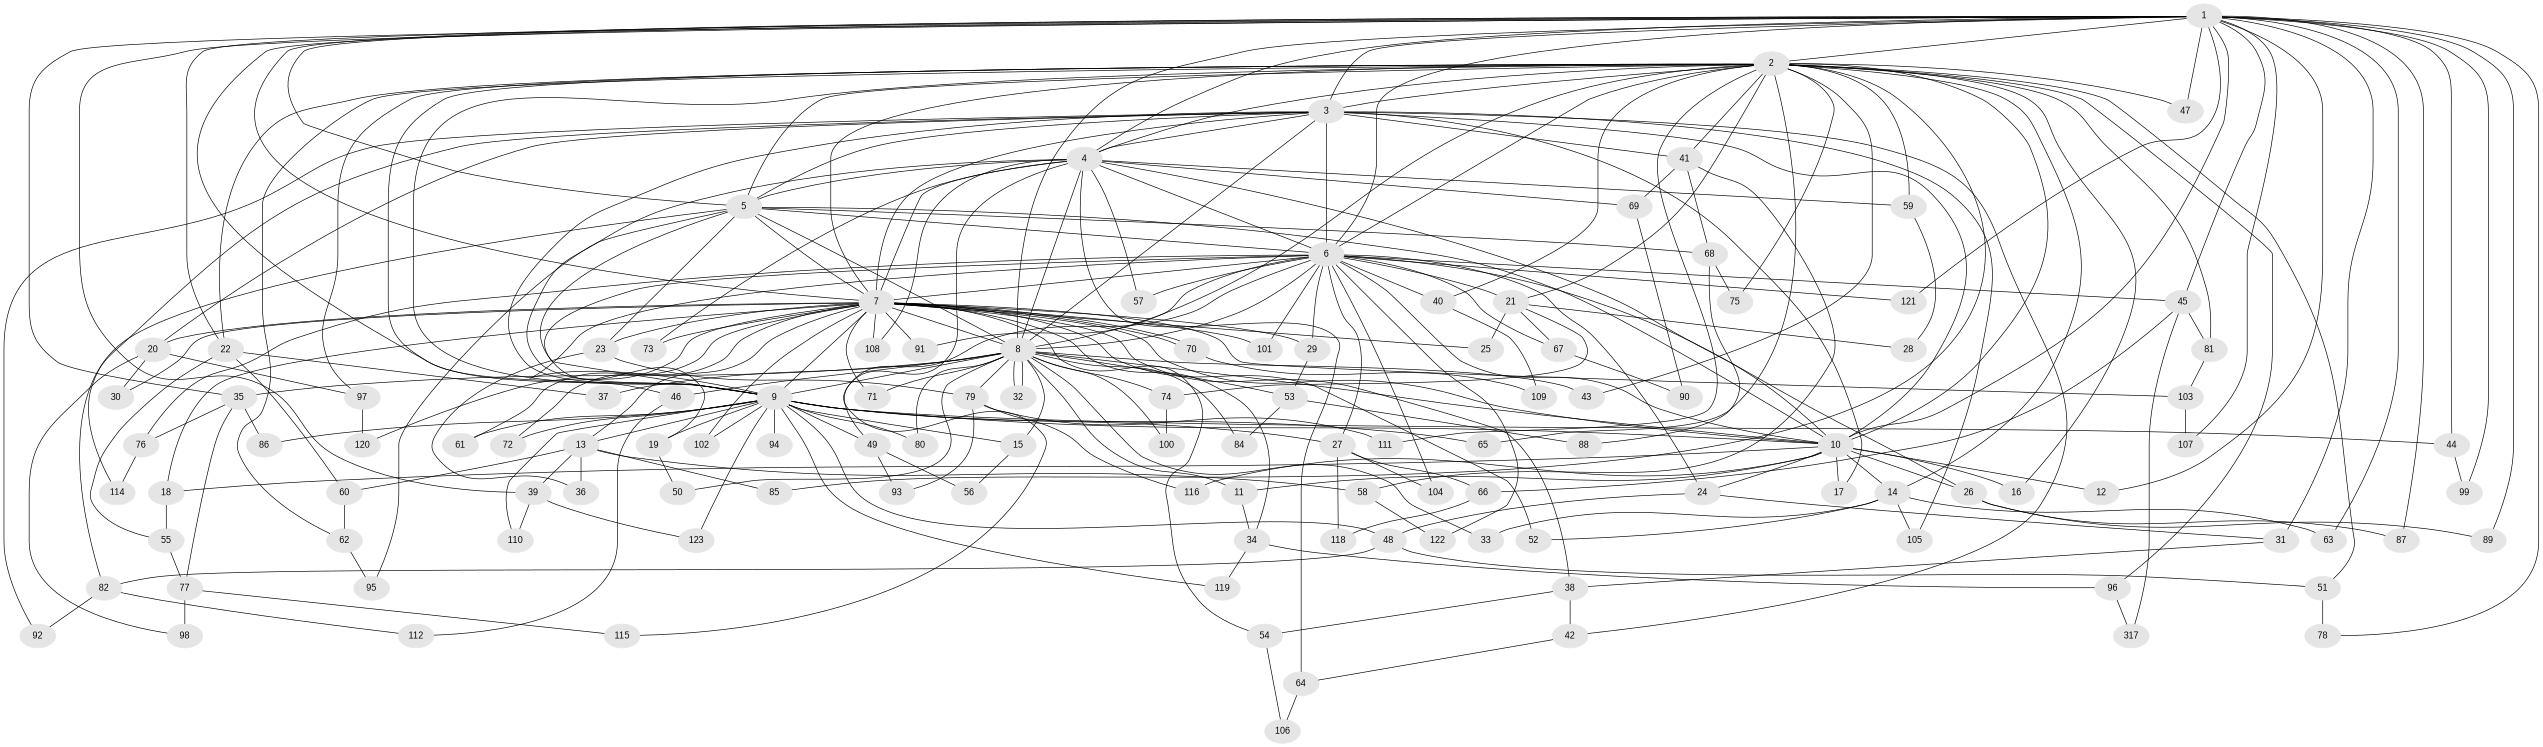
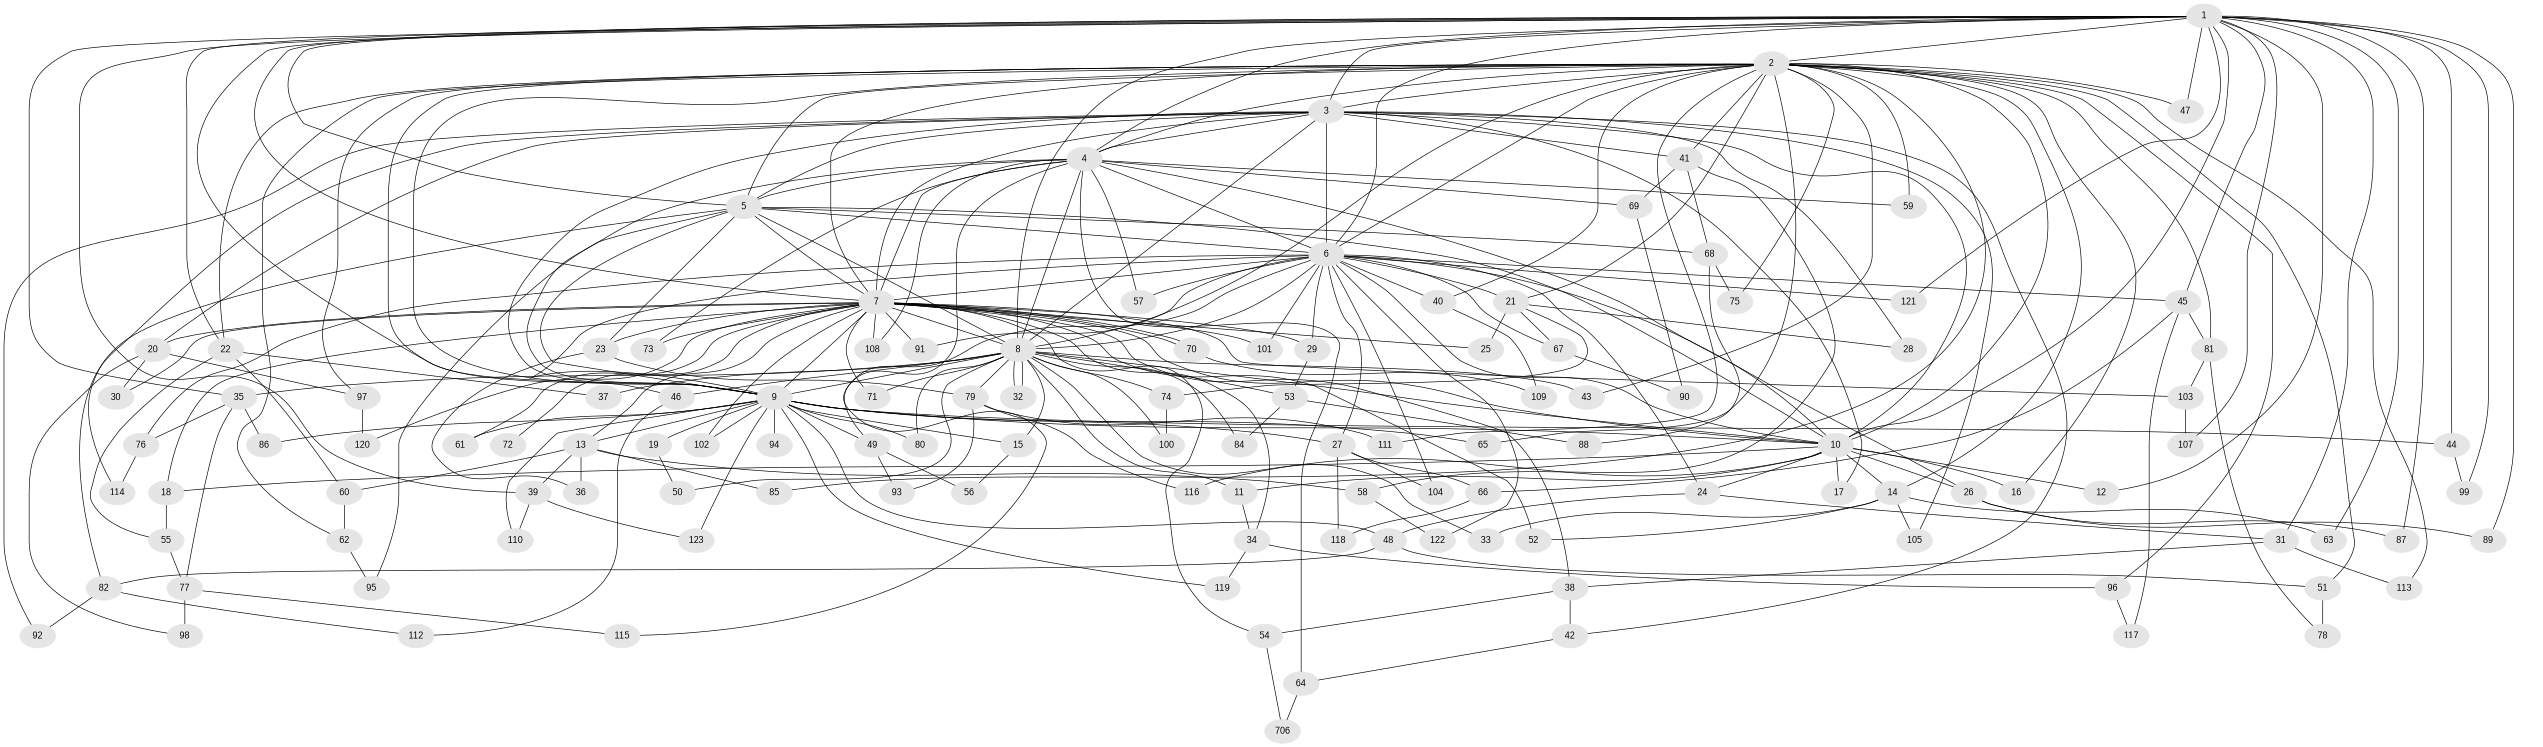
edge "1" -- "78": now "81" -- "78"
edge "59" -- "28": now "3" -- "28"
edge "6" -- "19": removed
edge "9" -- "72": removed
node "113": added
node "317": label "317" -> "117"
node "106": label "106" -> "706"
